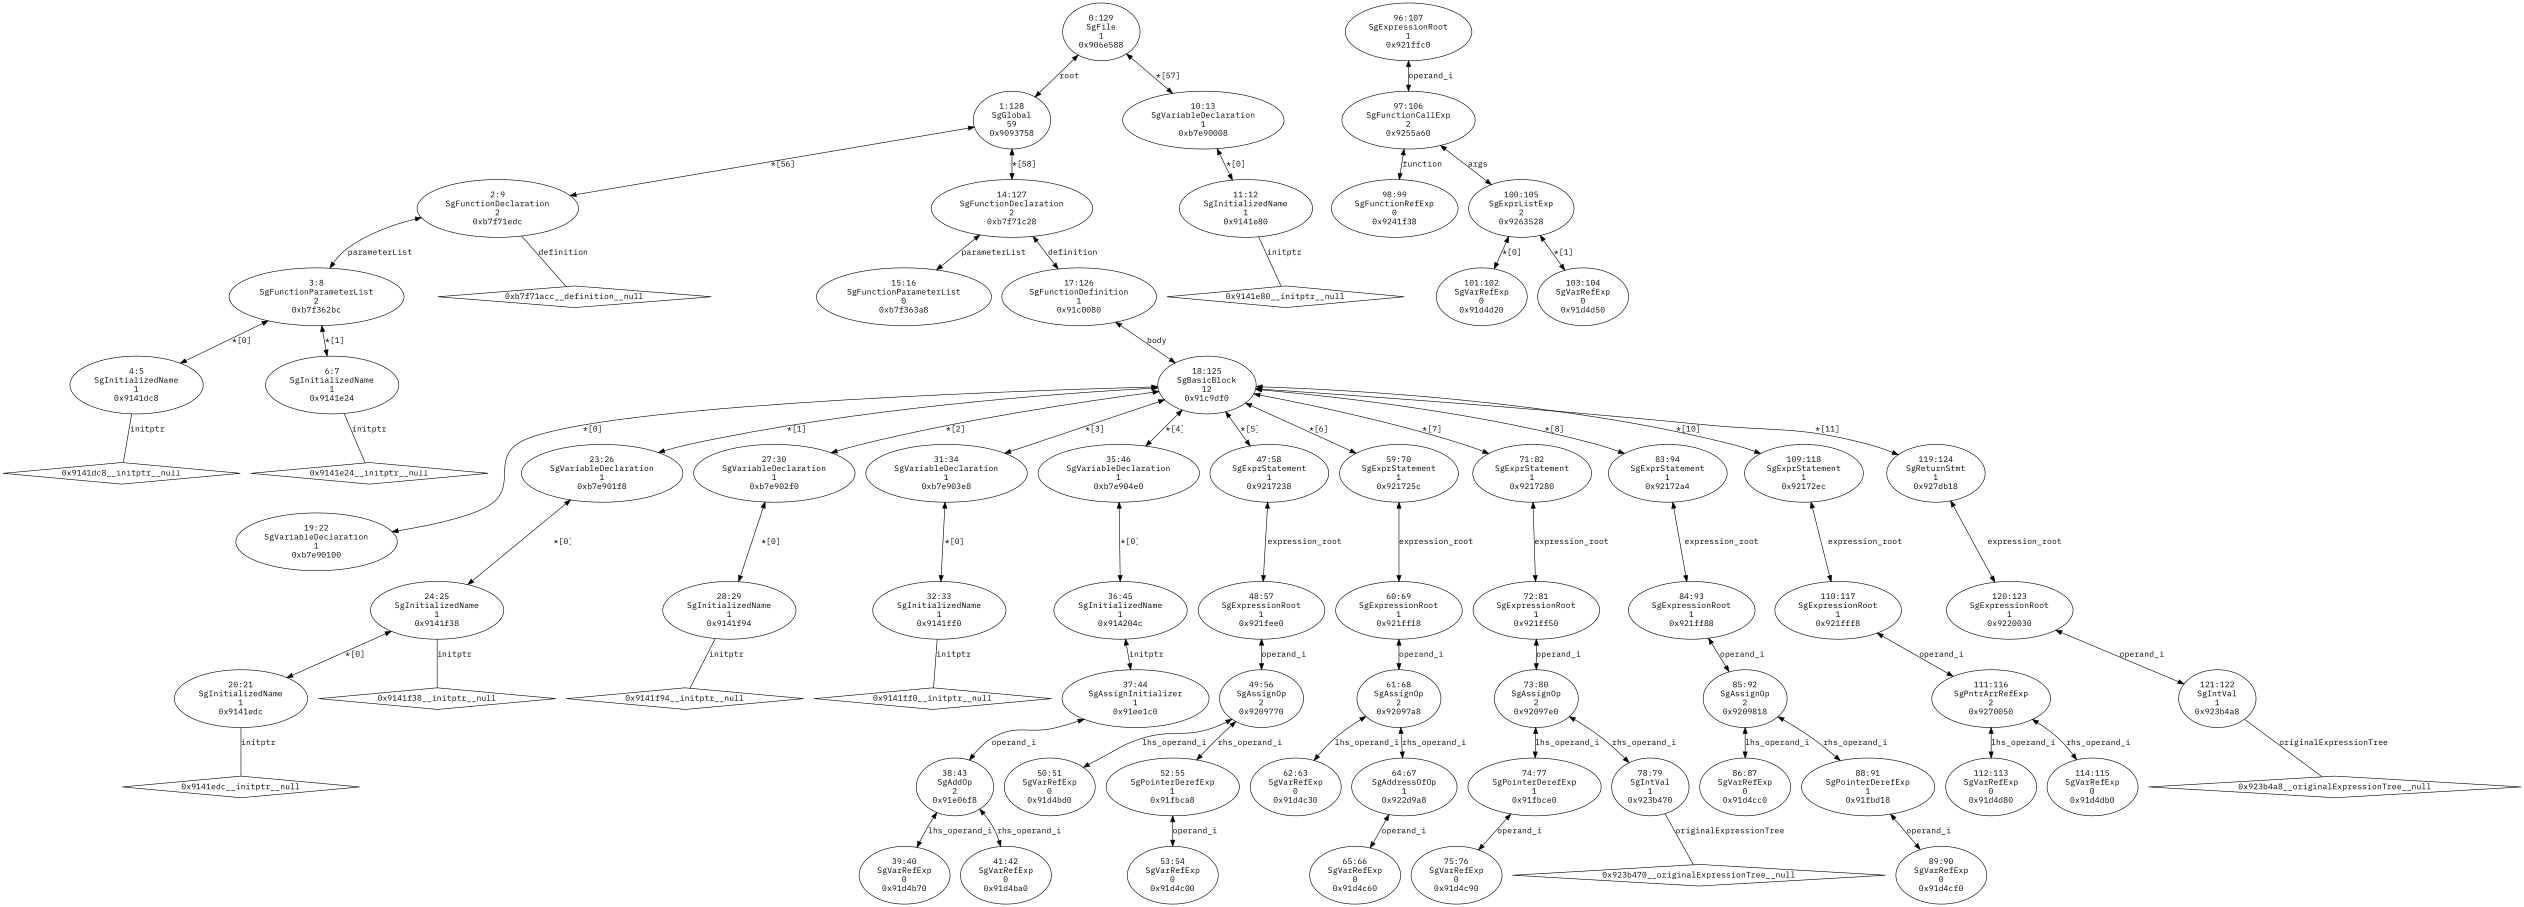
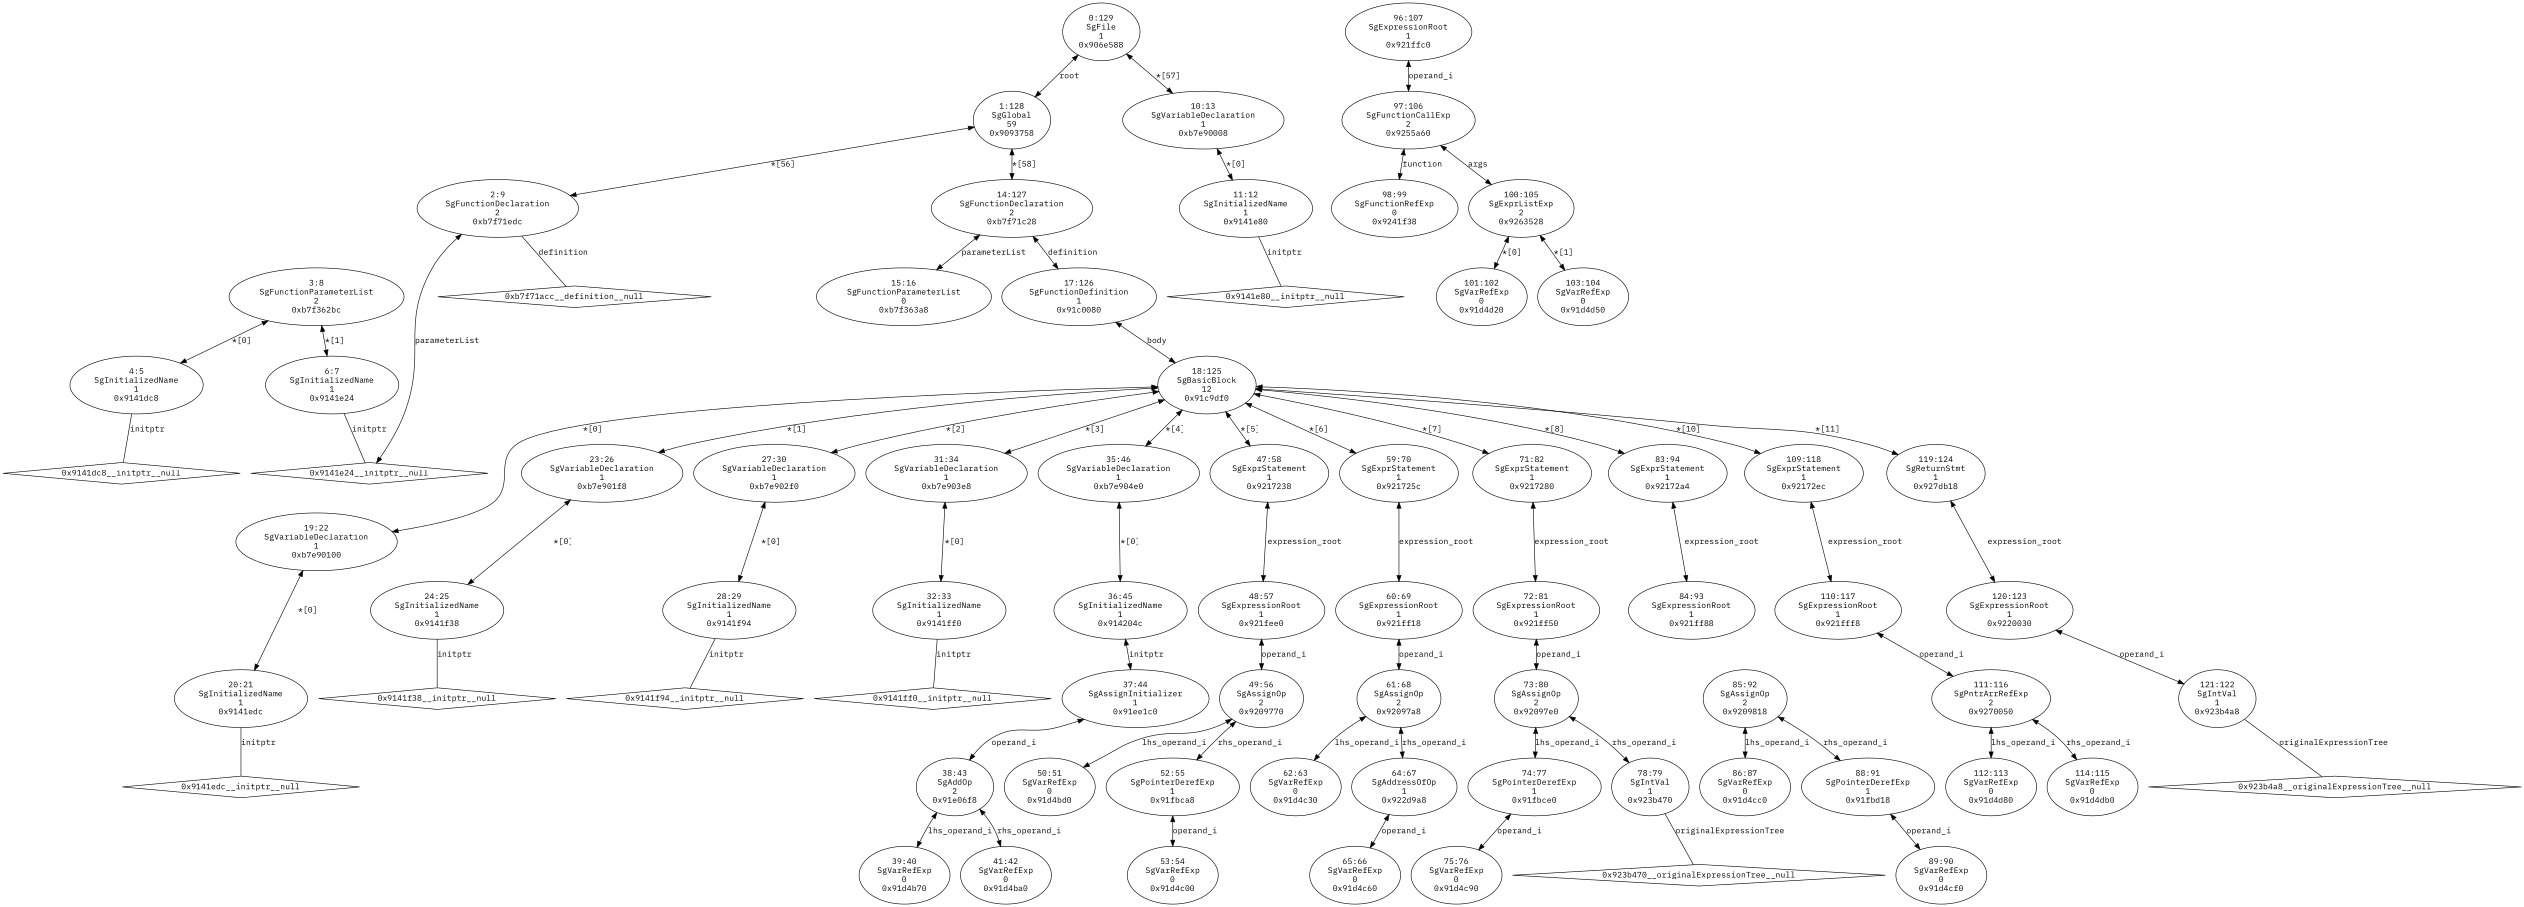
edge "2:9 SgFunctionDeclaration 2 0xb7f71edc" -- "3:8 SgFunctionParameterList 2 0xb7f362bc": now "2:9 SgFunctionDeclaration 2 0xb7f71edc" -- "0x9141e24__initptr__null"
edge "24:25 SgInitializedName 1 0x9141f38" -- "20:21 SgInitializedName 1 0x9141edc": now "19:22 SgVariableDeclaration 1 0xb7e90100" -- "20:21 SgInitializedName 1 0x9141edc"
edge "84:93 SgExpressionRoot 1 0x921ff88" -- "85:92 SgAssignOp 2 0x9209818": removed, label "operand_i"
